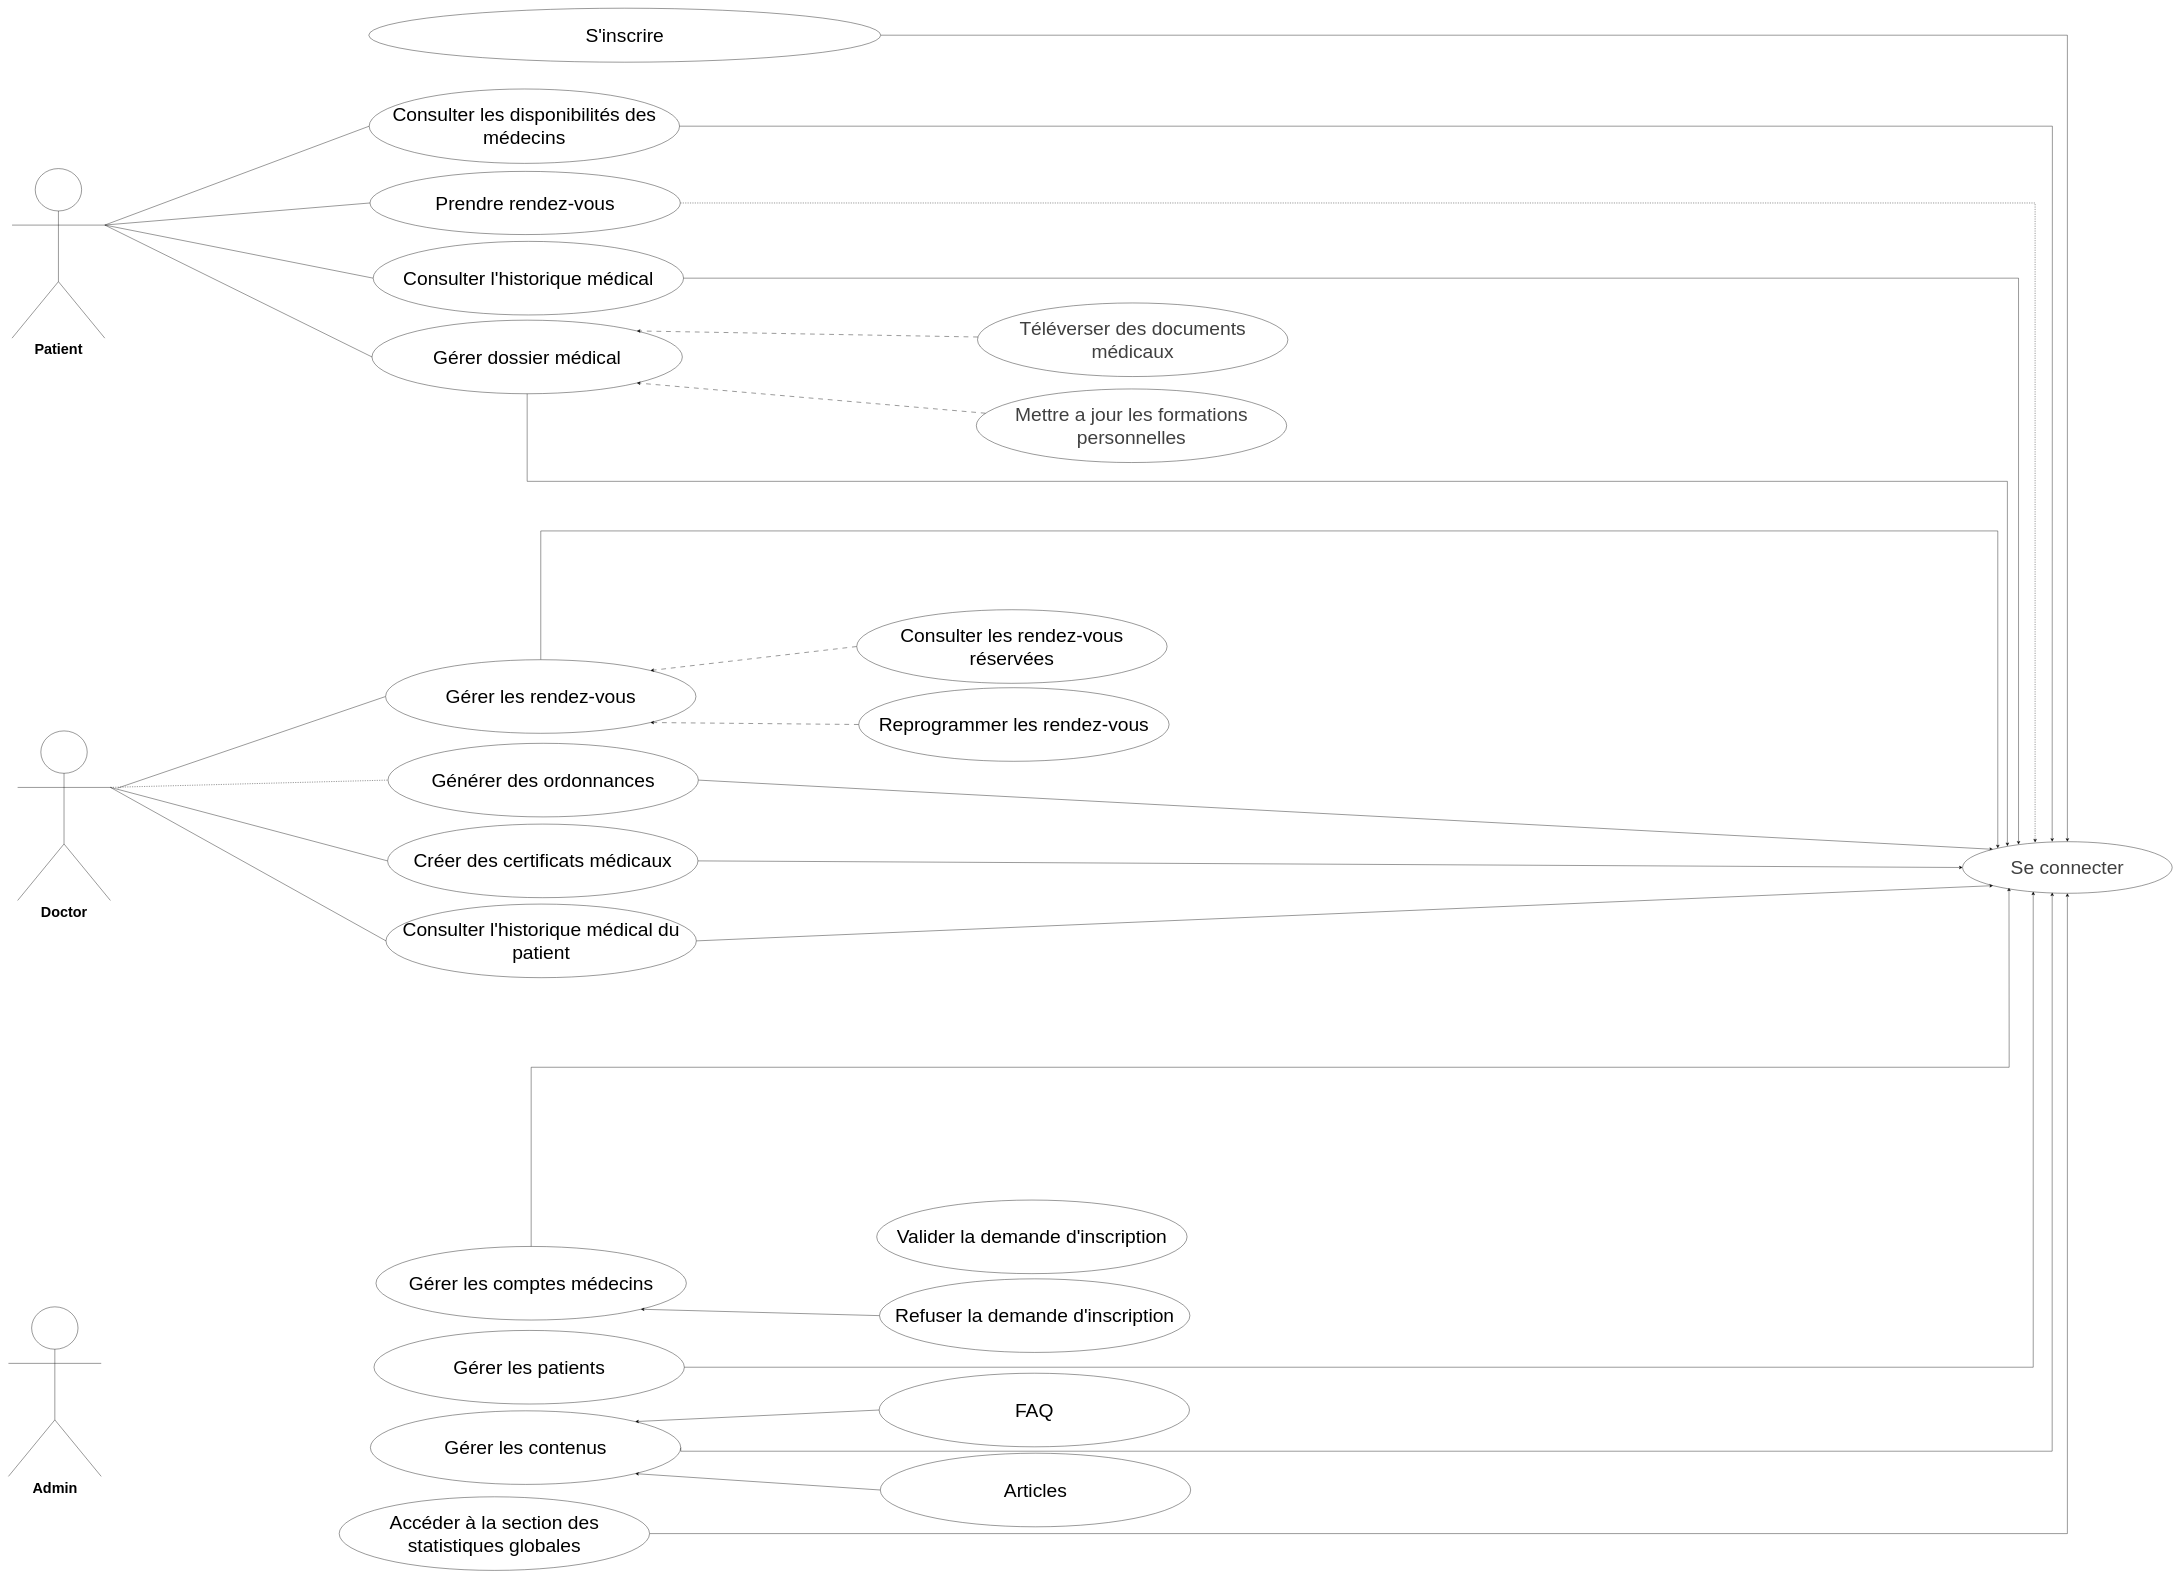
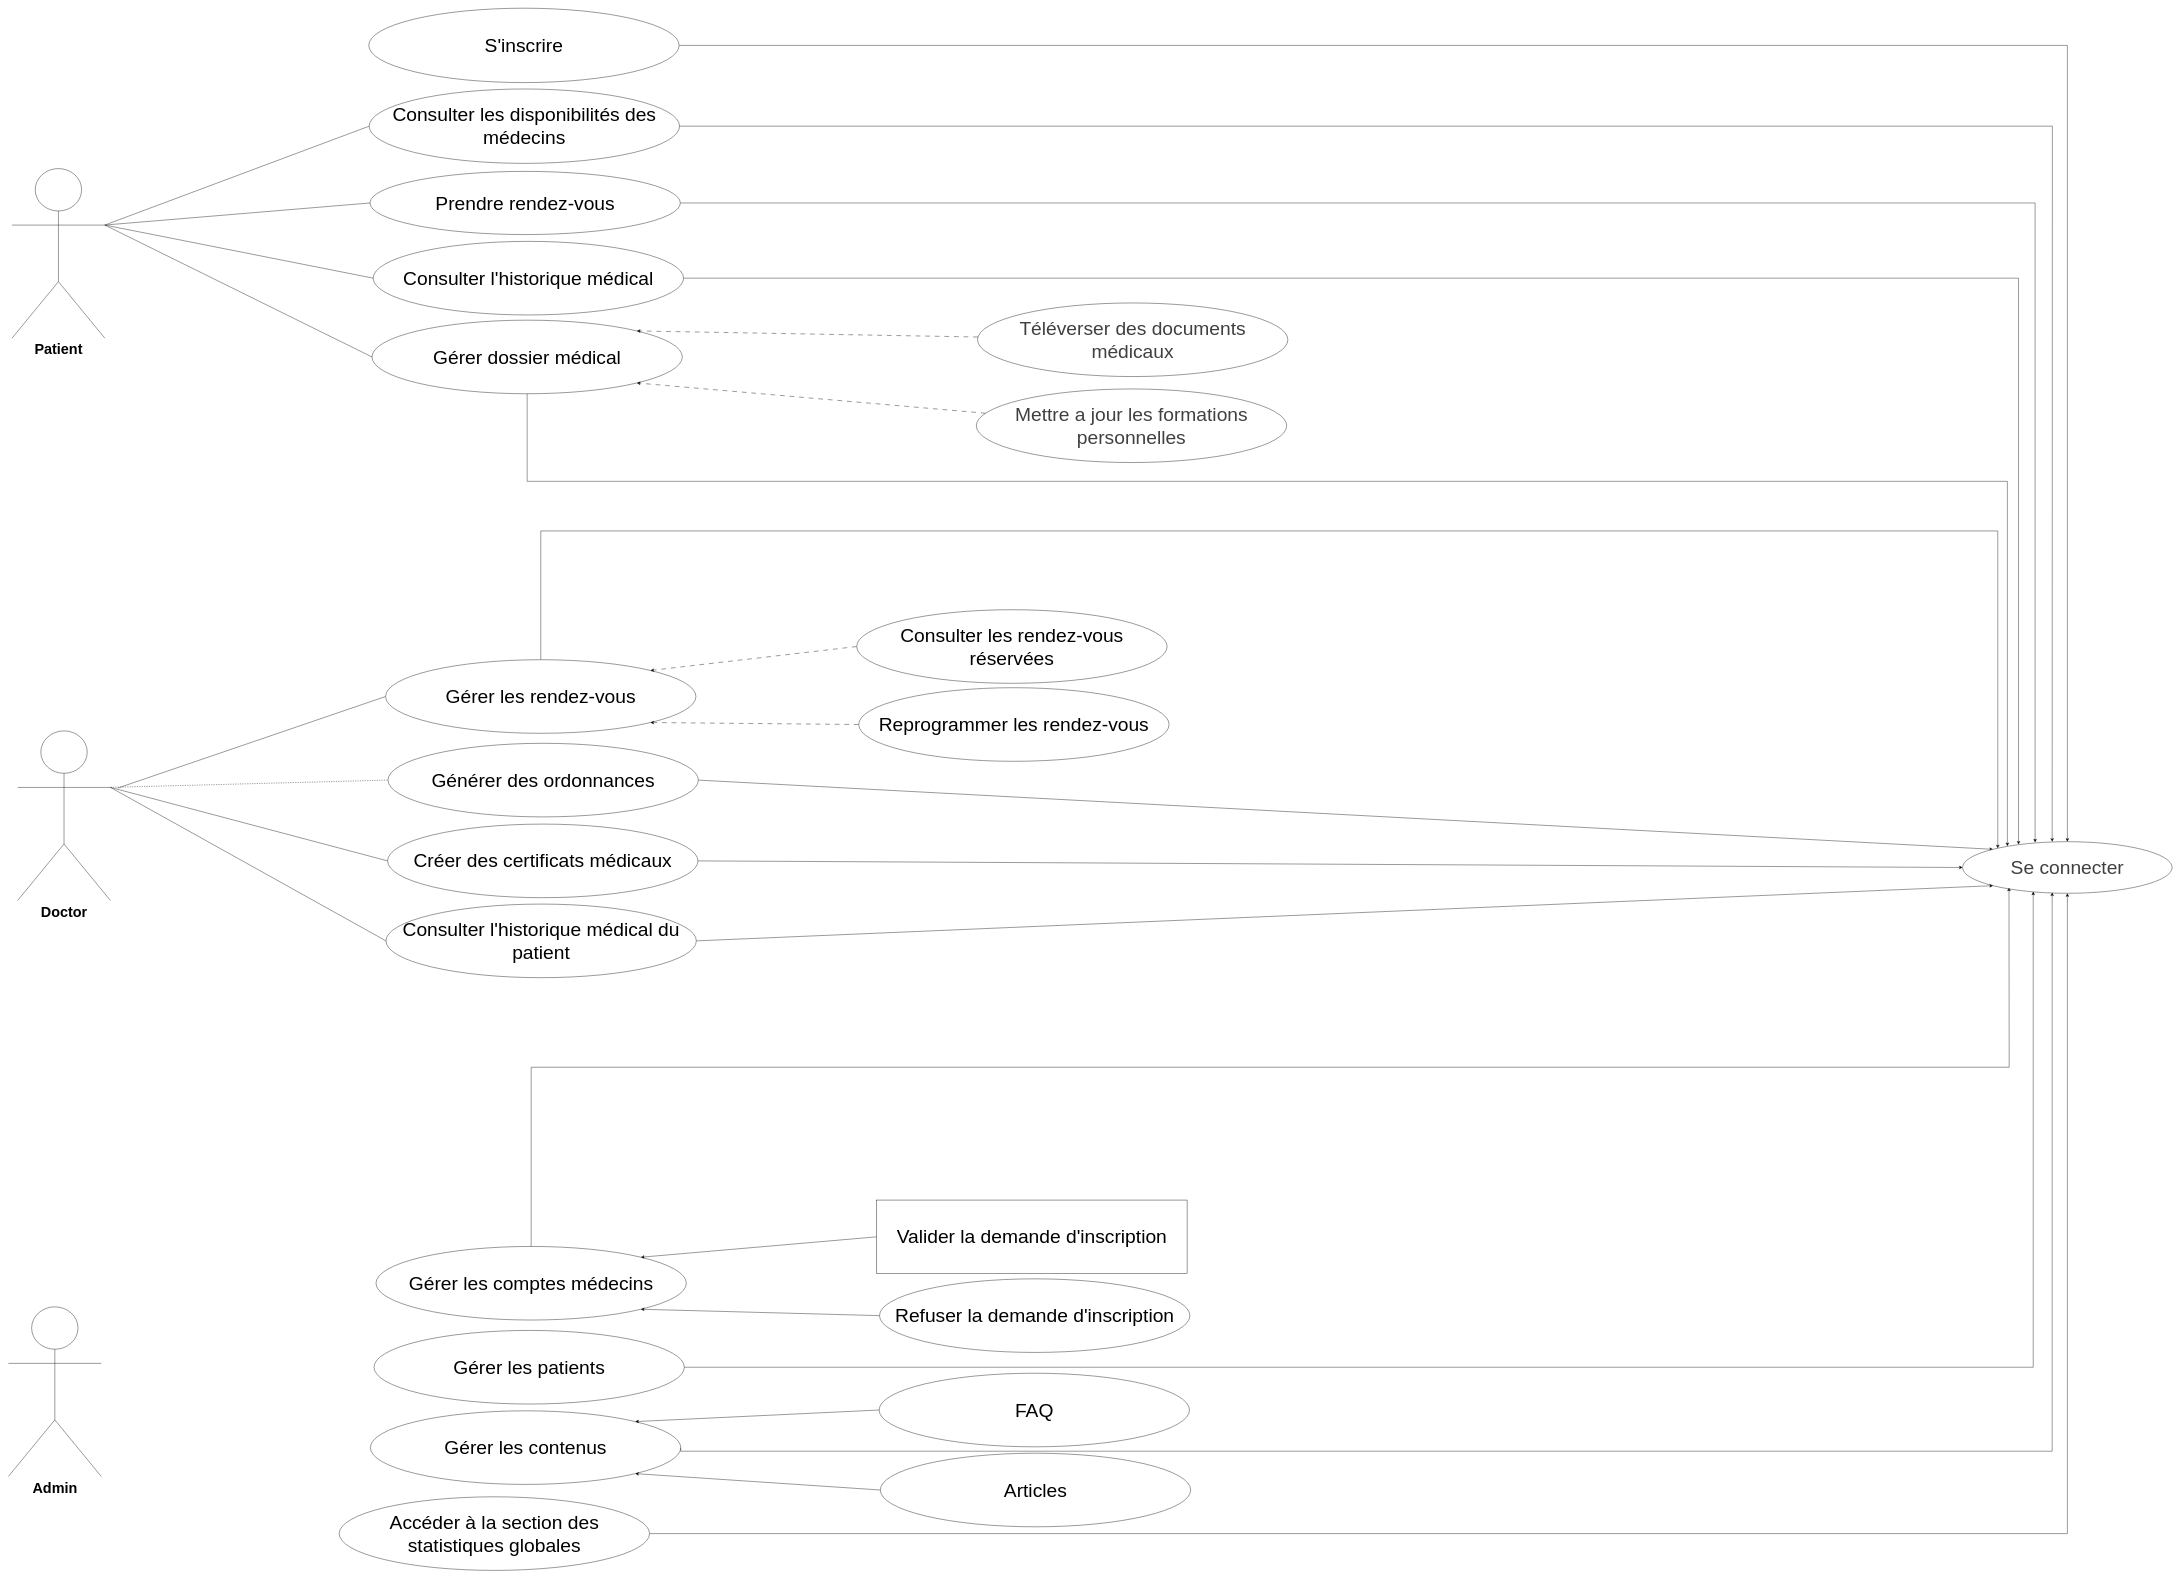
node "S'inscrire": size 512x54 -> 310x74
edge "Prendre rendez-vous" -> "Se connecter": style dashed -> solid
node "Valider la demande d'inscription": shape ellipse -> rectangle
edge "Valider la demande d'inscription" -> "Gérer les comptes médecins": added
